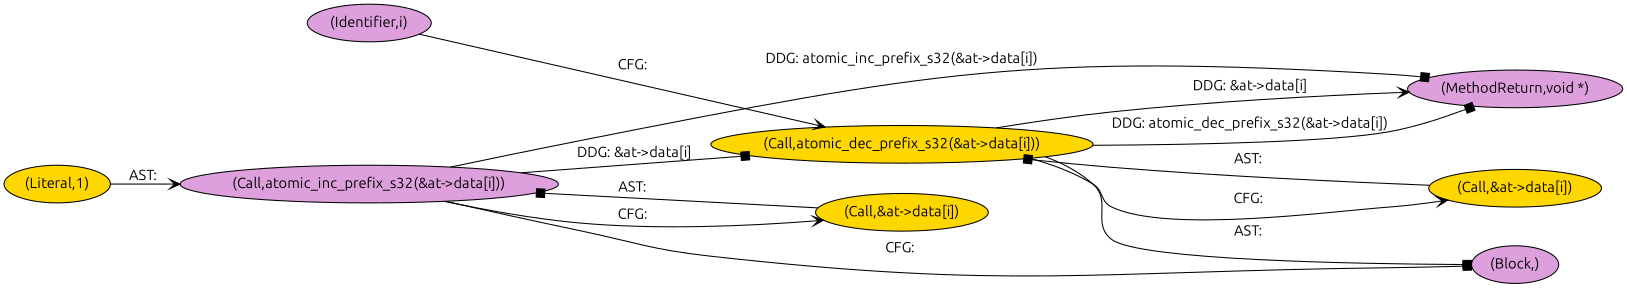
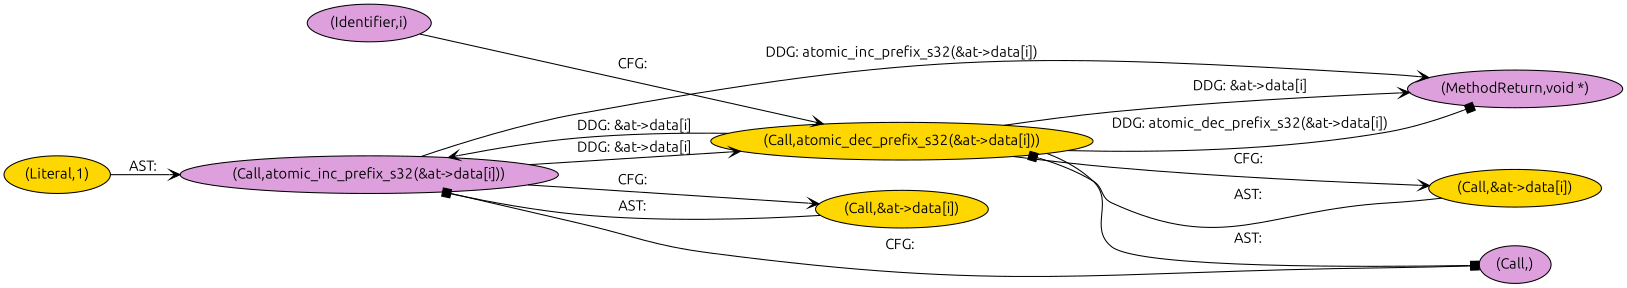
edge "(Call,atomic_inc_prefix_s32(&at->data[i]))" -> "(MethodReturn,void *)": arrowhead box -> vee
edge "(Call,atomic_dec_prefix_s32(&at->data[i]))" -> "(Call,atomic_inc_prefix_s32(&at->data[i]))": added, label "DDG: &at->data[i]"
edge "(Call,atomic_inc_prefix_s32(&at->data[i]))" -> "(Call,atomic_dec_prefix_s32(&at->data[i]))": arrowhead box -> vee
node "(Block,)": label "(Block,)" -> "(Call,)"
